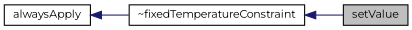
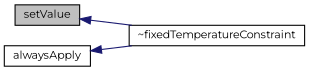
edge "setValue" -> "~fixedTemperatureConstraint": reversed
